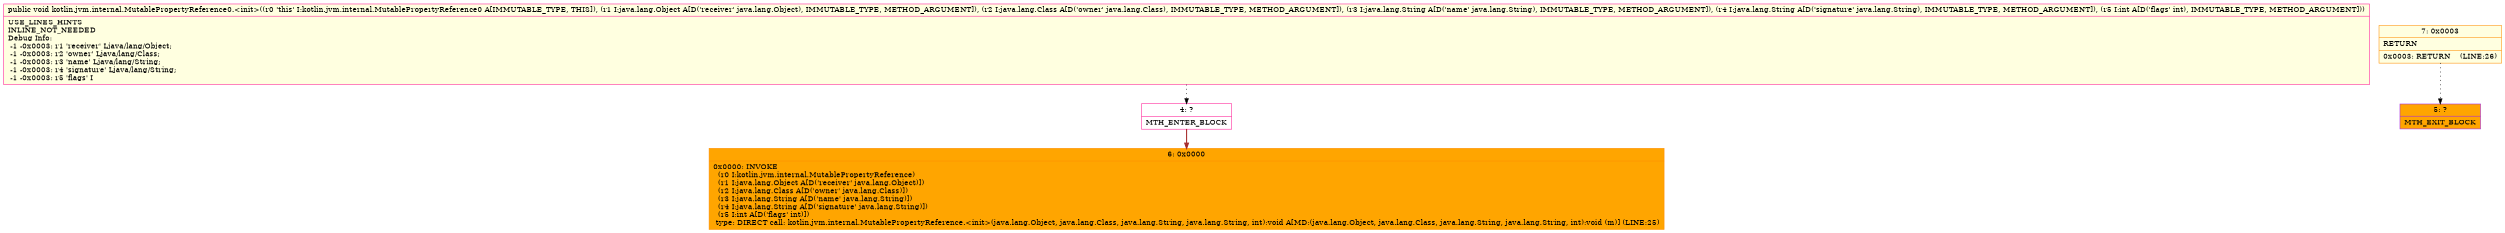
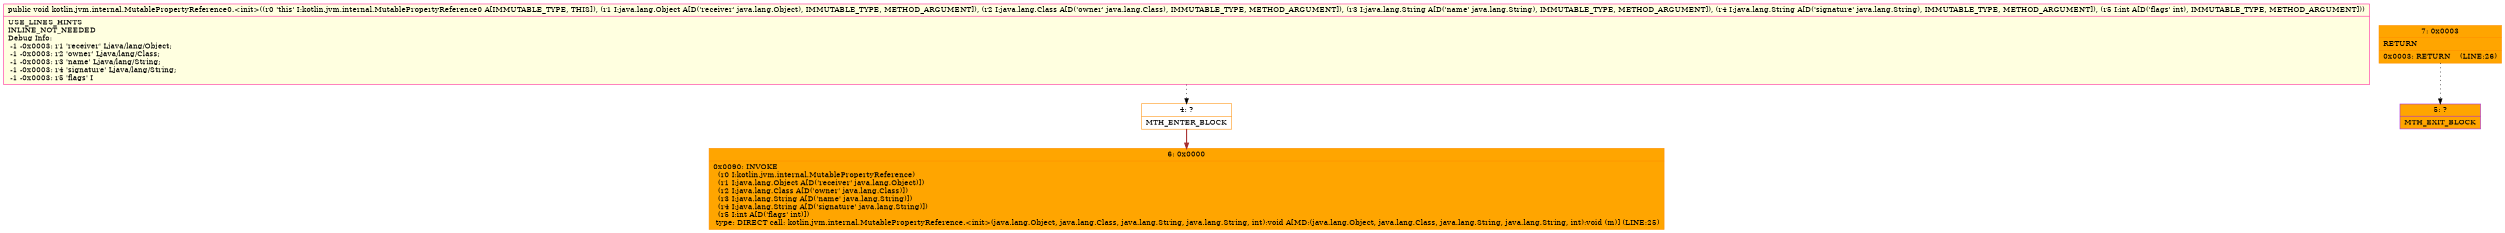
node "7: 0x0003": fillcolor lightyellow -> orange
node "4: ?": color deeppink -> darkorange
node "6: 0x0000": text "0x0000: INVOKE" -> "0x0090: INVOKE"
